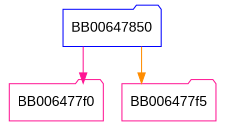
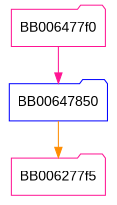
edge "BB00647850" -> "BB006477f0": reversed
node "BB006477f5": label "BB006477f5" -> "BB006277f5"
